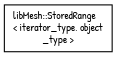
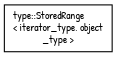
node "libMesh::StoredRange < iterator_type, object _type >": label "libMesh::StoredRange < iterator_type, object _type >" -> "type::StoredRange < iterator_type, object _type >"
